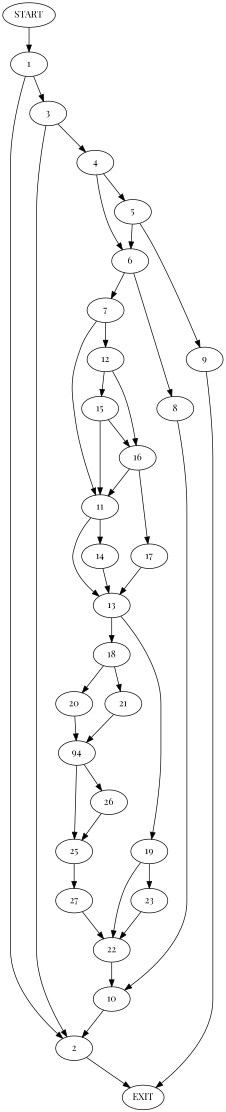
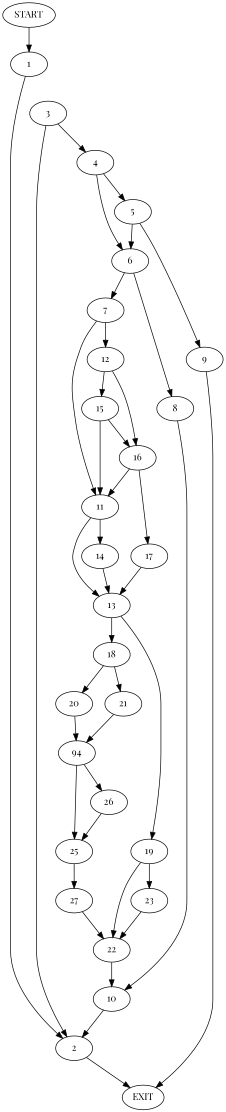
edge "1" -> "3": removed
